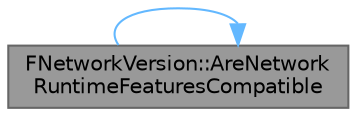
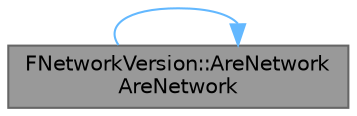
node "FNetworkVersion::AreNetwork RuntimeFeaturesCompatible": label "FNetworkVersion::AreNetwork RuntimeFeaturesCompatible" -> "FNetworkVersion::AreNetwork AreNetwork"
